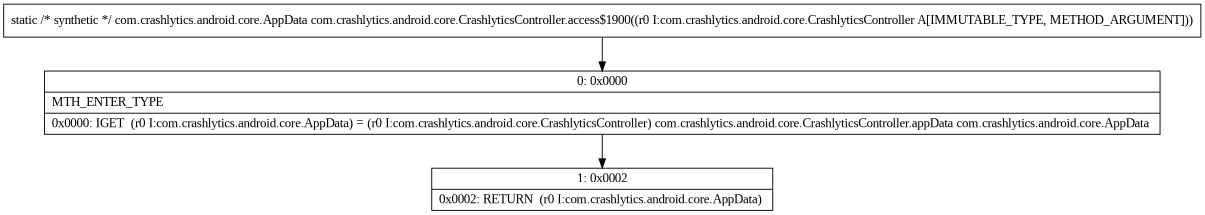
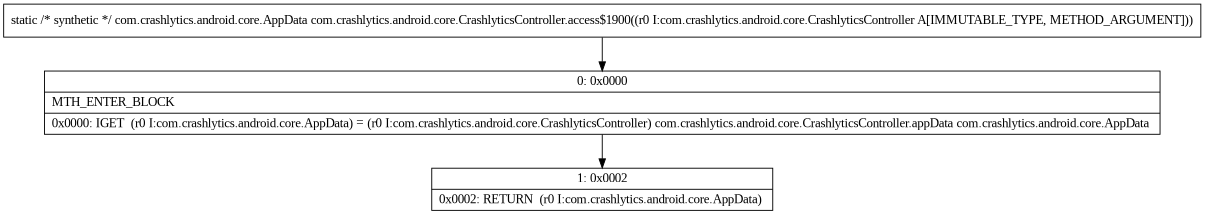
node "0: 0x0000": text "MTH_ENTER_TYPE" -> "MTH_ENTER_BLOCK"
